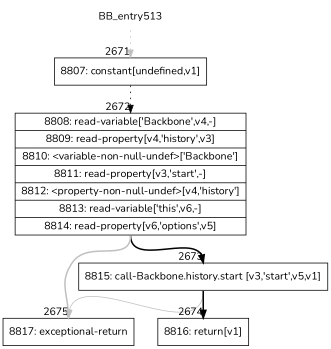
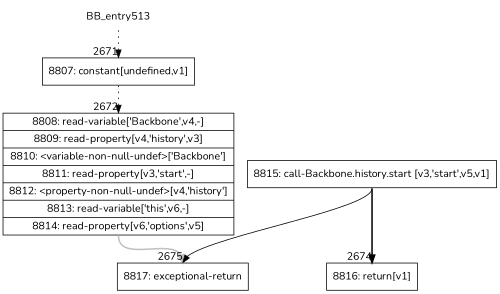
edge "BB_entry513" -> "8807: constant[undefined,v1]": color gray -> black
edge "8808: read-variable['Backbone',v4,-]" -> "8815: call-Backbone.history.start [v3,'start',v5,v1]": removed
edge "8815: call-Backbone.history.start [v3,'start',v5,v1]" -> "8817: exceptional-return": color gray -> black
